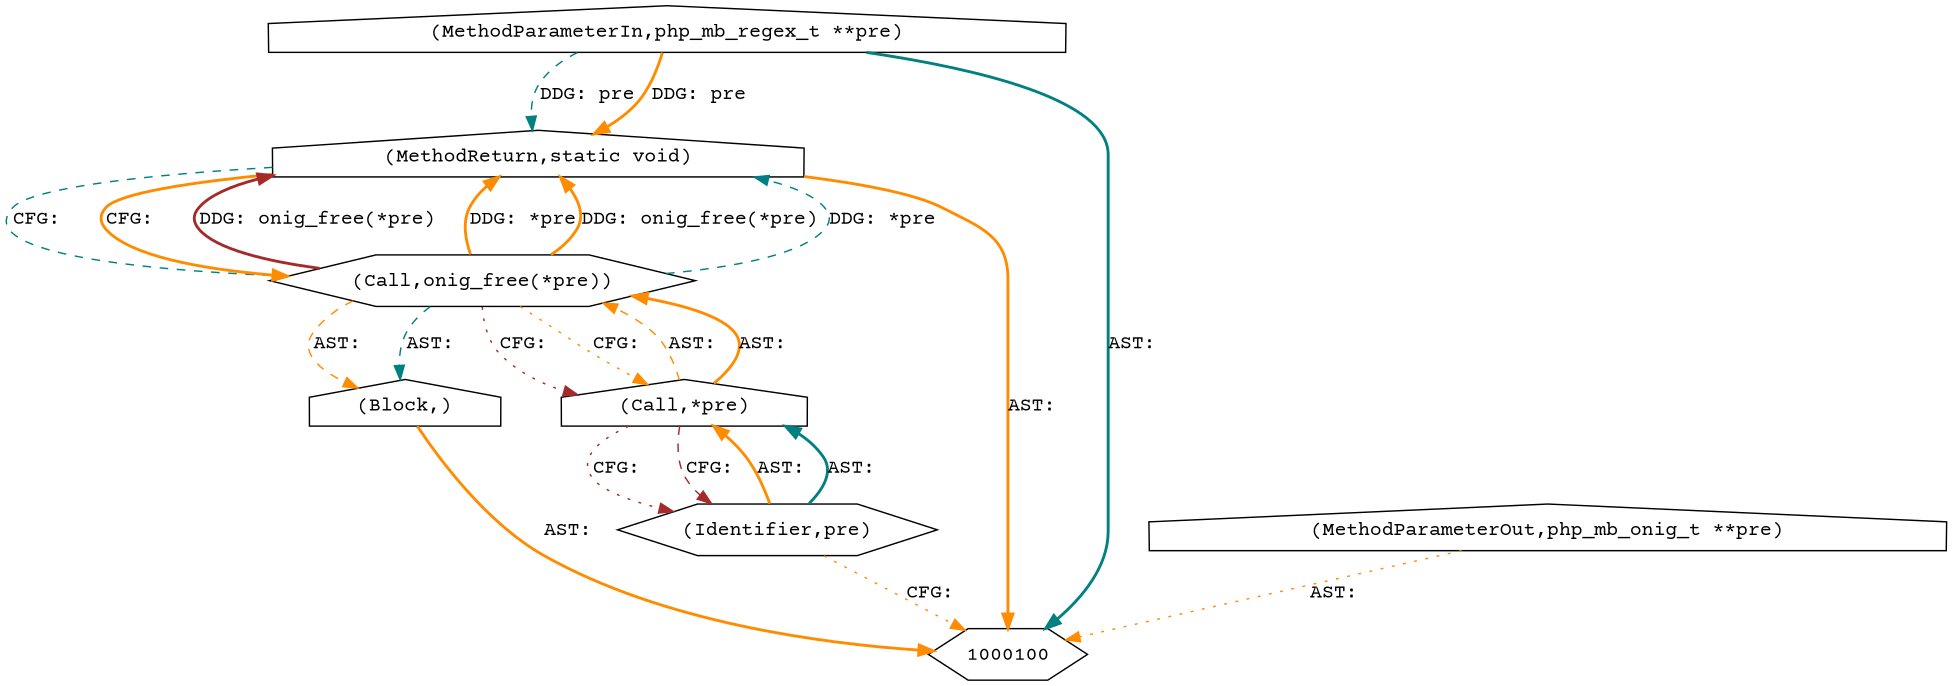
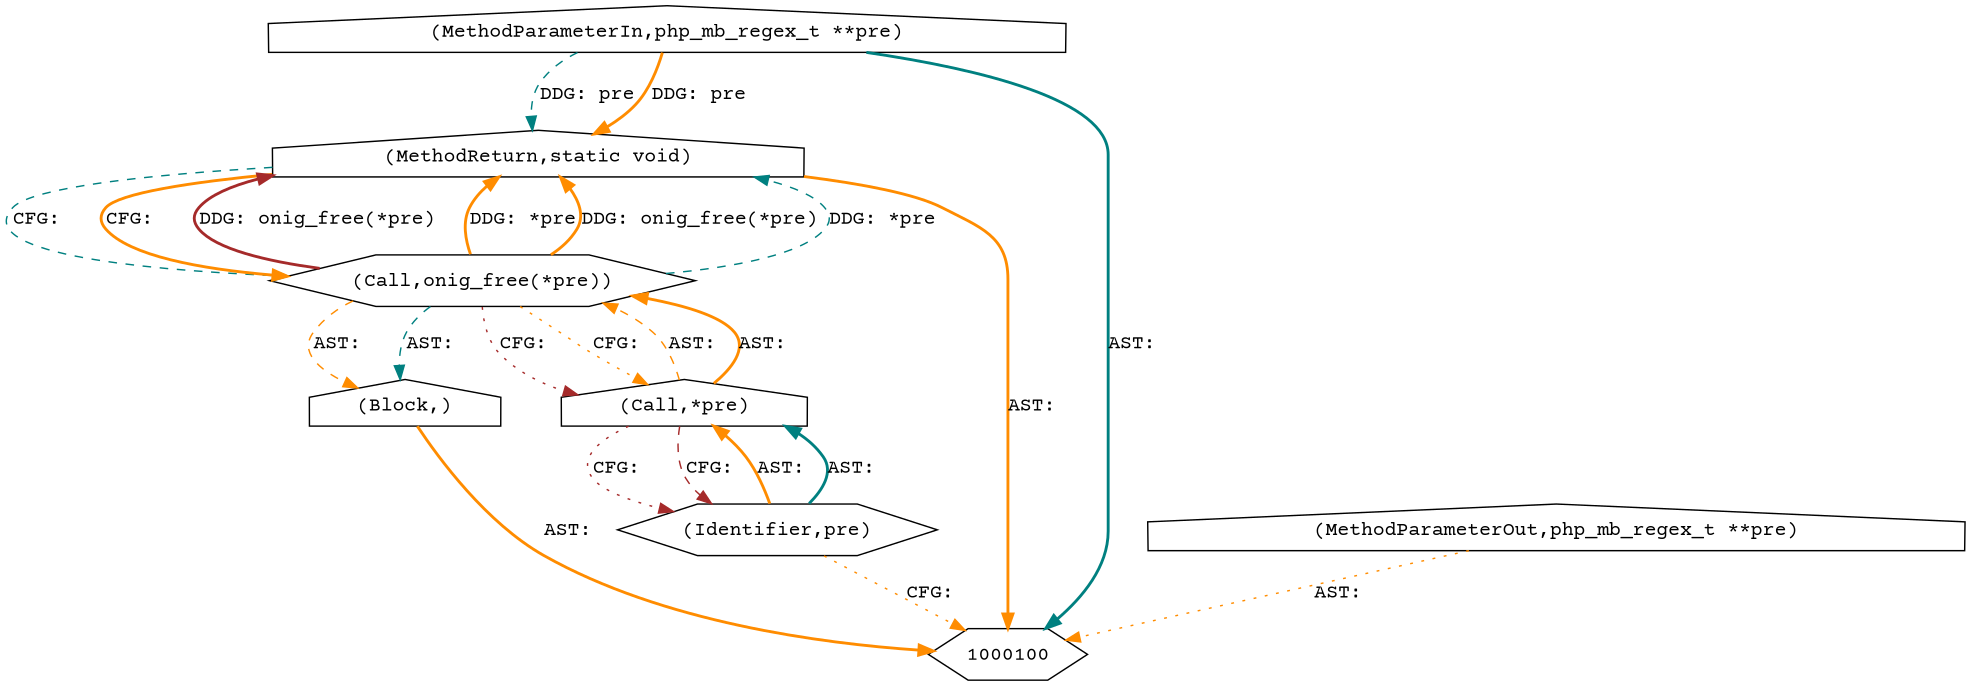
node "(MethodParameterOut,php_mb_onig_t **pre)": label "(MethodParameterOut,php_mb_onig_t **pre)" -> "(MethodParameterOut,php_mb_regex_t **pre)"
